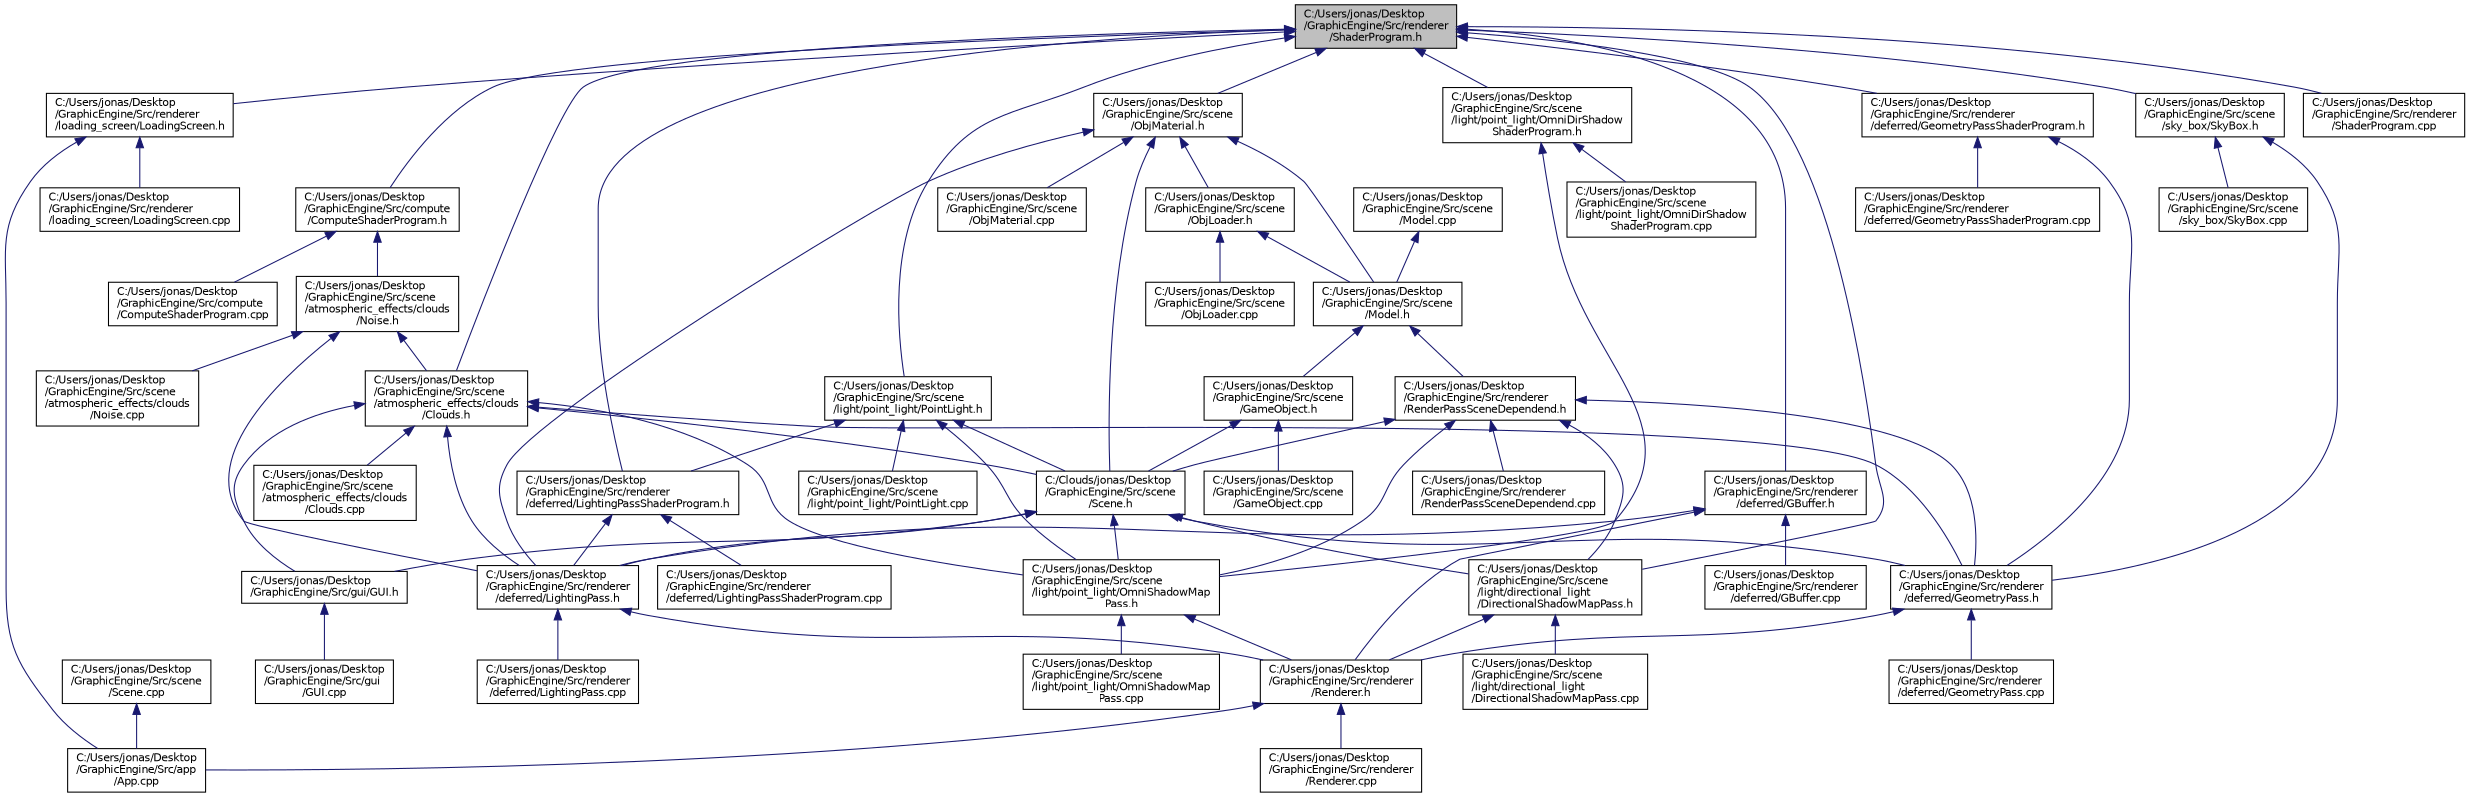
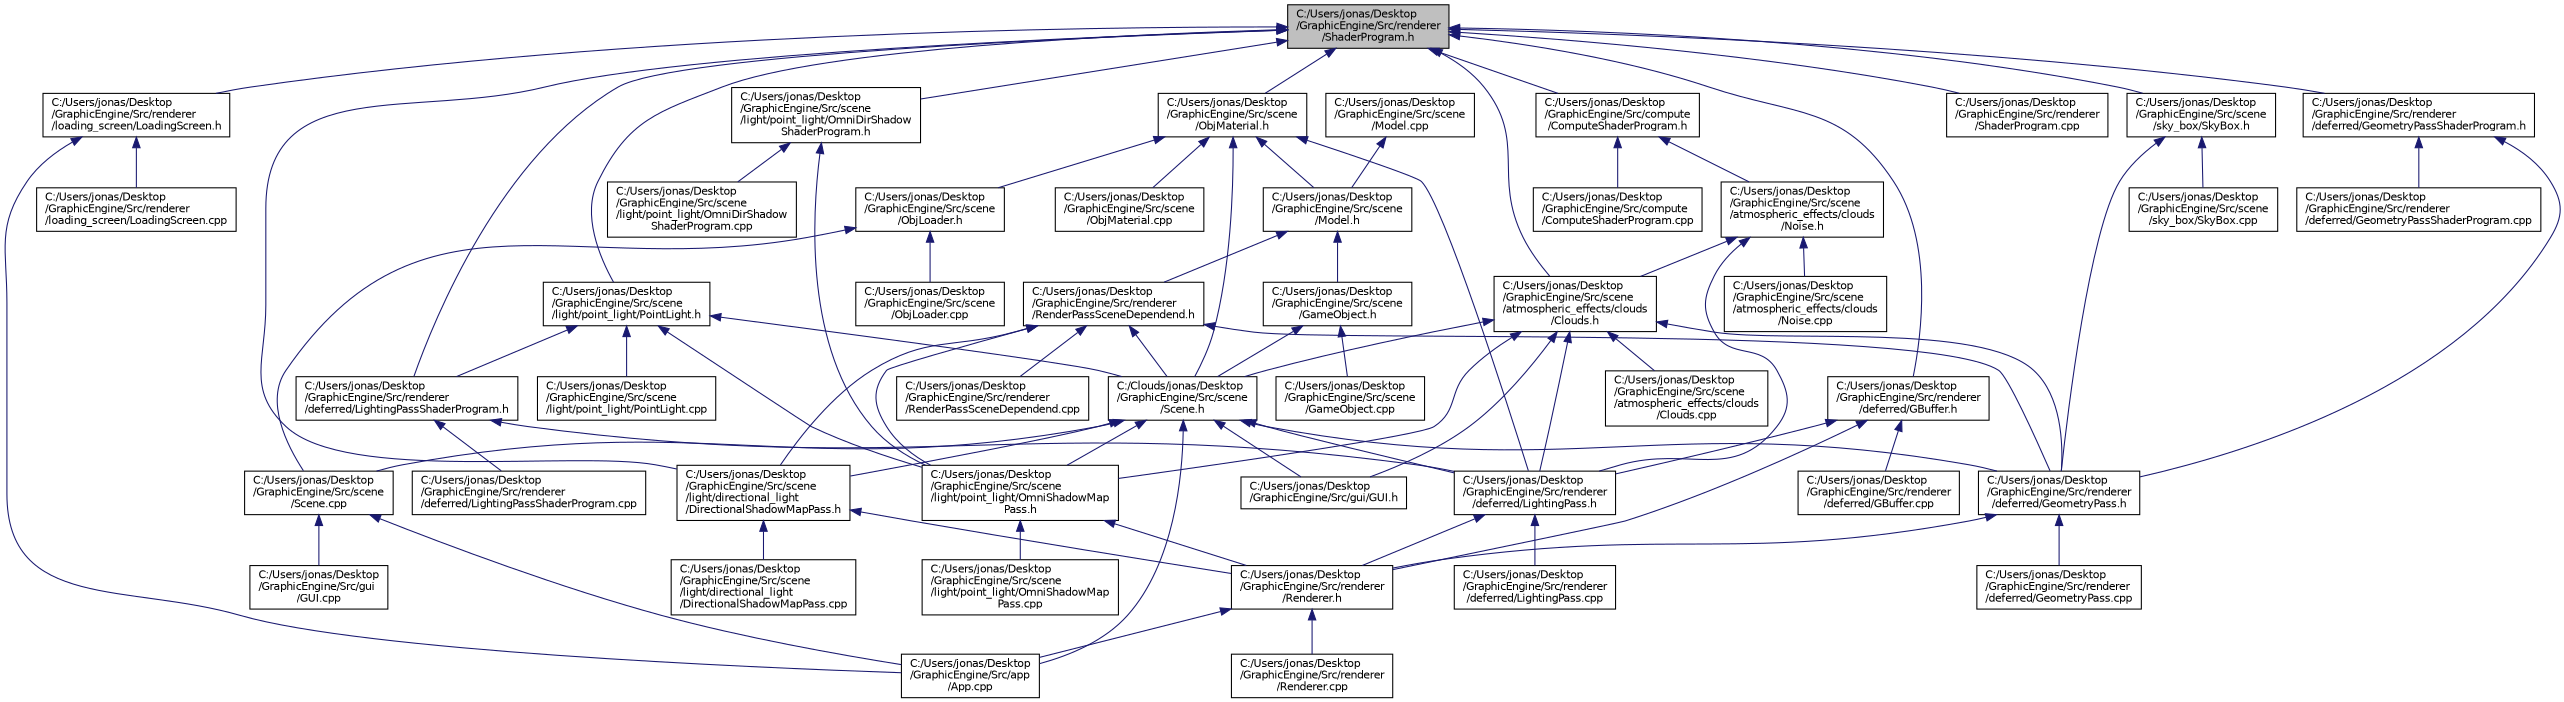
edge "C:/Users/jonas/Desktop /GraphicEngine/Src/scene /Model.h" -> "C:/Users/jonas/Desktop /GraphicEngine/Src/scene /ObjLoader.h": now "C:/Users/jonas/Desktop /GraphicEngine/Src/scene /Scene.cpp" -> "C:/Users/jonas/Desktop /GraphicEngine/Src/scene /ObjLoader.h"
edge "C:/Users/jonas/Desktop /GraphicEngine/Src/scene /Scene.cpp" -> "C:/Clouds/jonas/Desktop /GraphicEngine/Src/scene /Scene.h": added
edge "C:/Users/jonas/Desktop /GraphicEngine/Src/app /App.cpp" -> "C:/Clouds/jonas/Desktop /GraphicEngine/Src/scene /Scene.h": added
edge "C:/Users/jonas/Desktop /GraphicEngine/Src/gui /GUI.cpp" -> "C:/Users/jonas/Desktop /GraphicEngine/Src/gui/GUI.h": now "C:/Users/jonas/Desktop /GraphicEngine/Src/gui /GUI.cpp" -> "C:/Users/jonas/Desktop /GraphicEngine/Src/scene /Scene.cpp"
